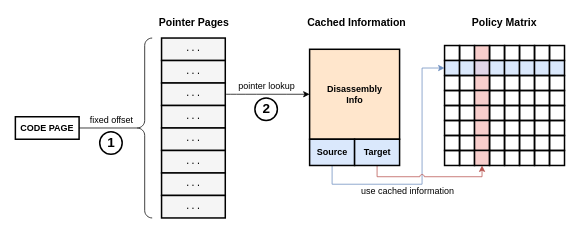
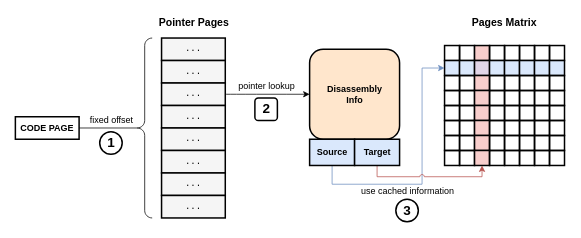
node "Cached Information": removed
node "Policy Matrix": label "Policy Matrix" -> "Pages Matrix"
node "Disassembly Info": shape rectangle -> rounded rectangle
node "2": shape ellipse -> rounded rectangle
node "3": added
